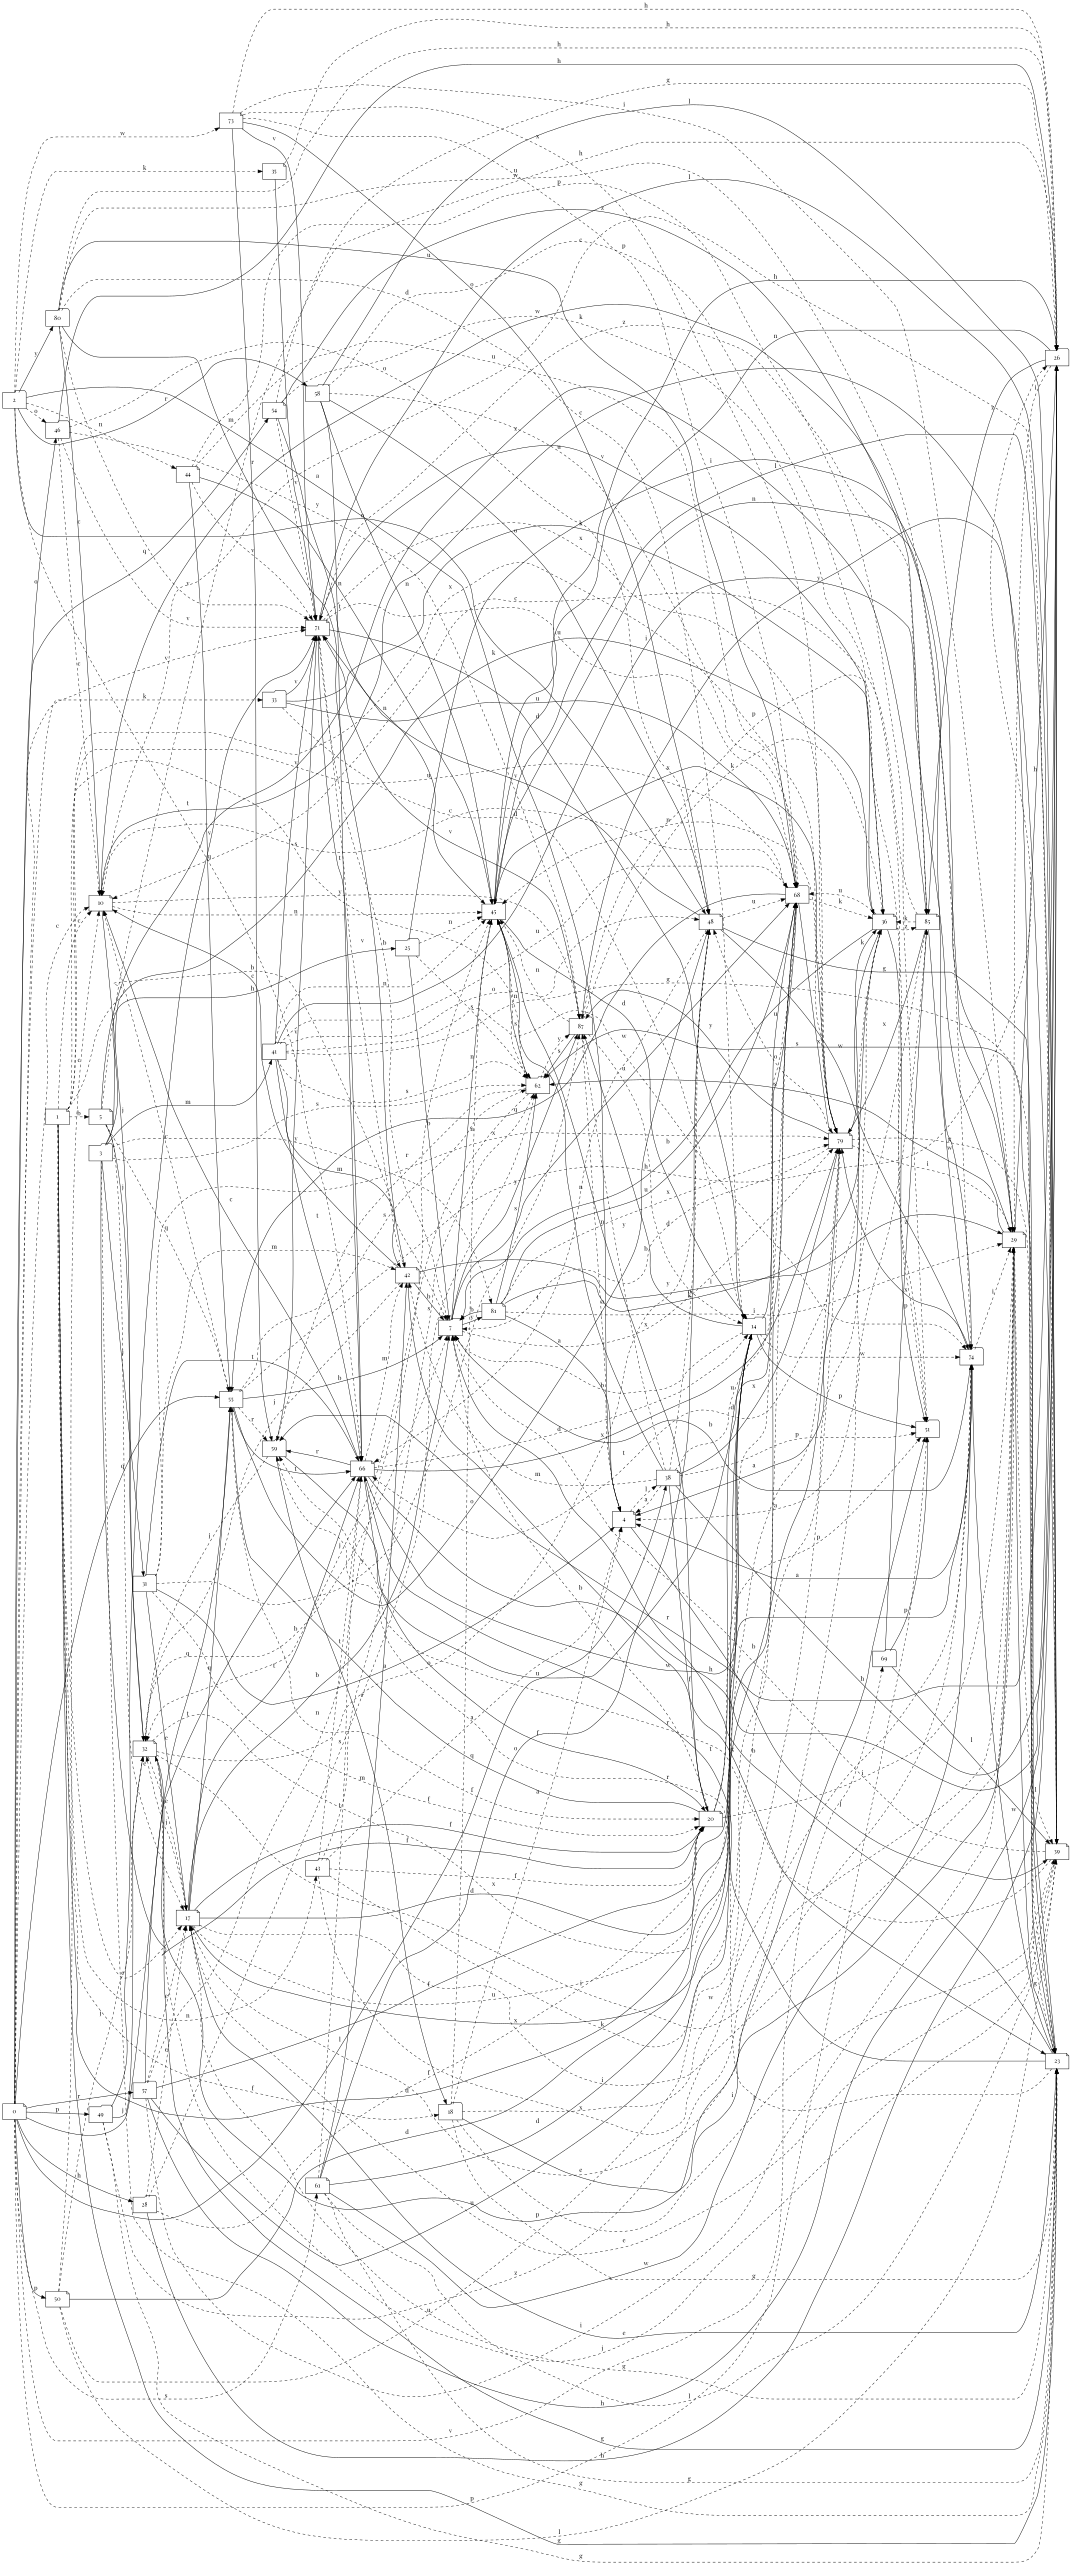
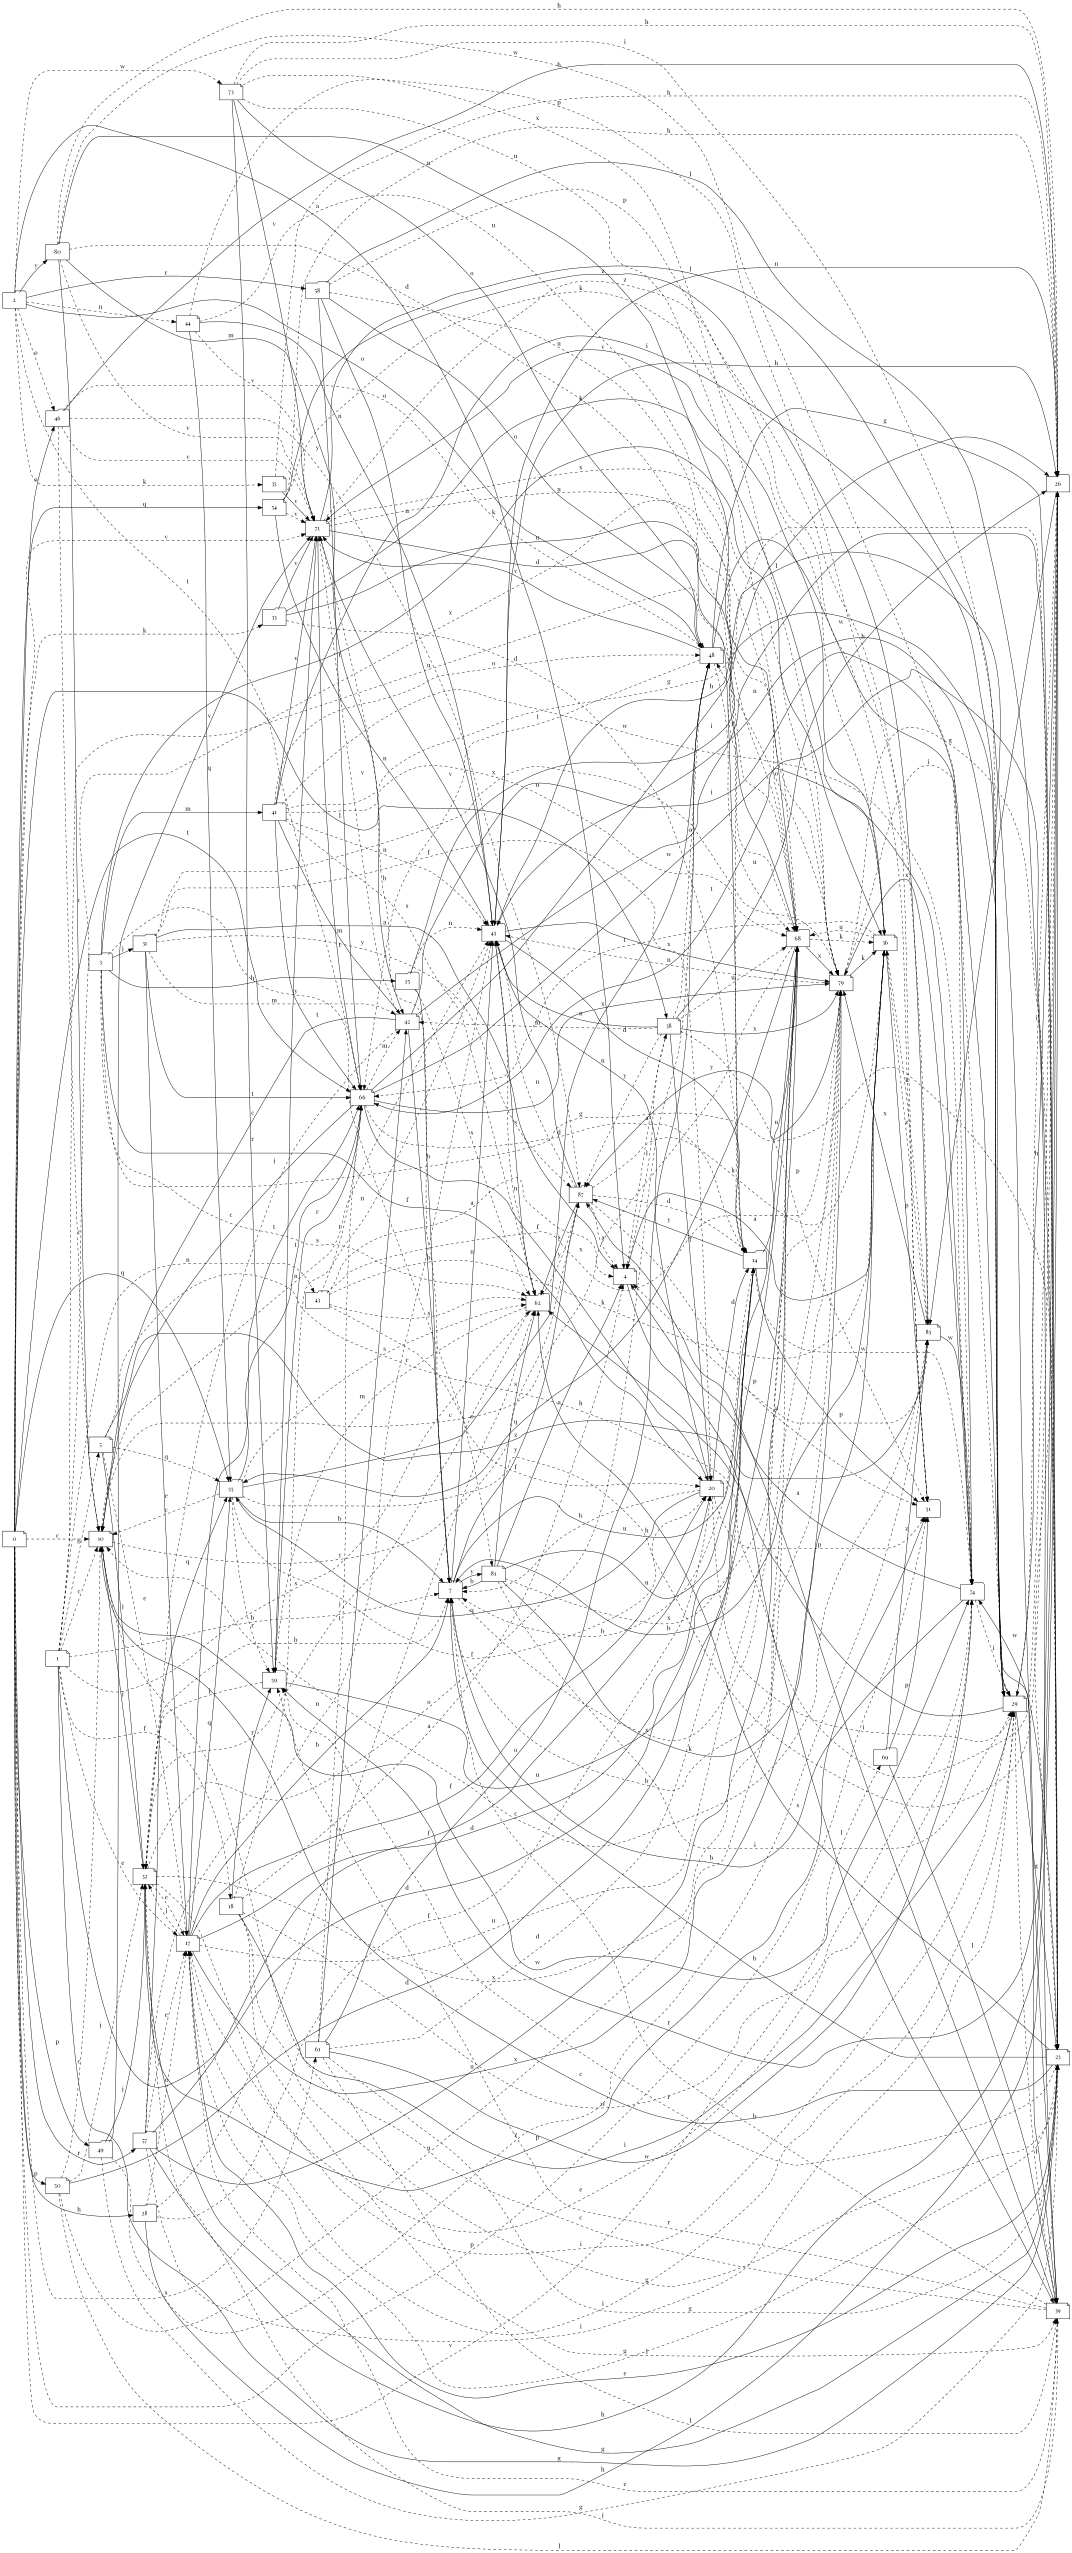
edge "54" -> "26": label "g" -> "h"
edge "59" -> "18": reversed
edge "61" -> "14": style solid -> dashed
